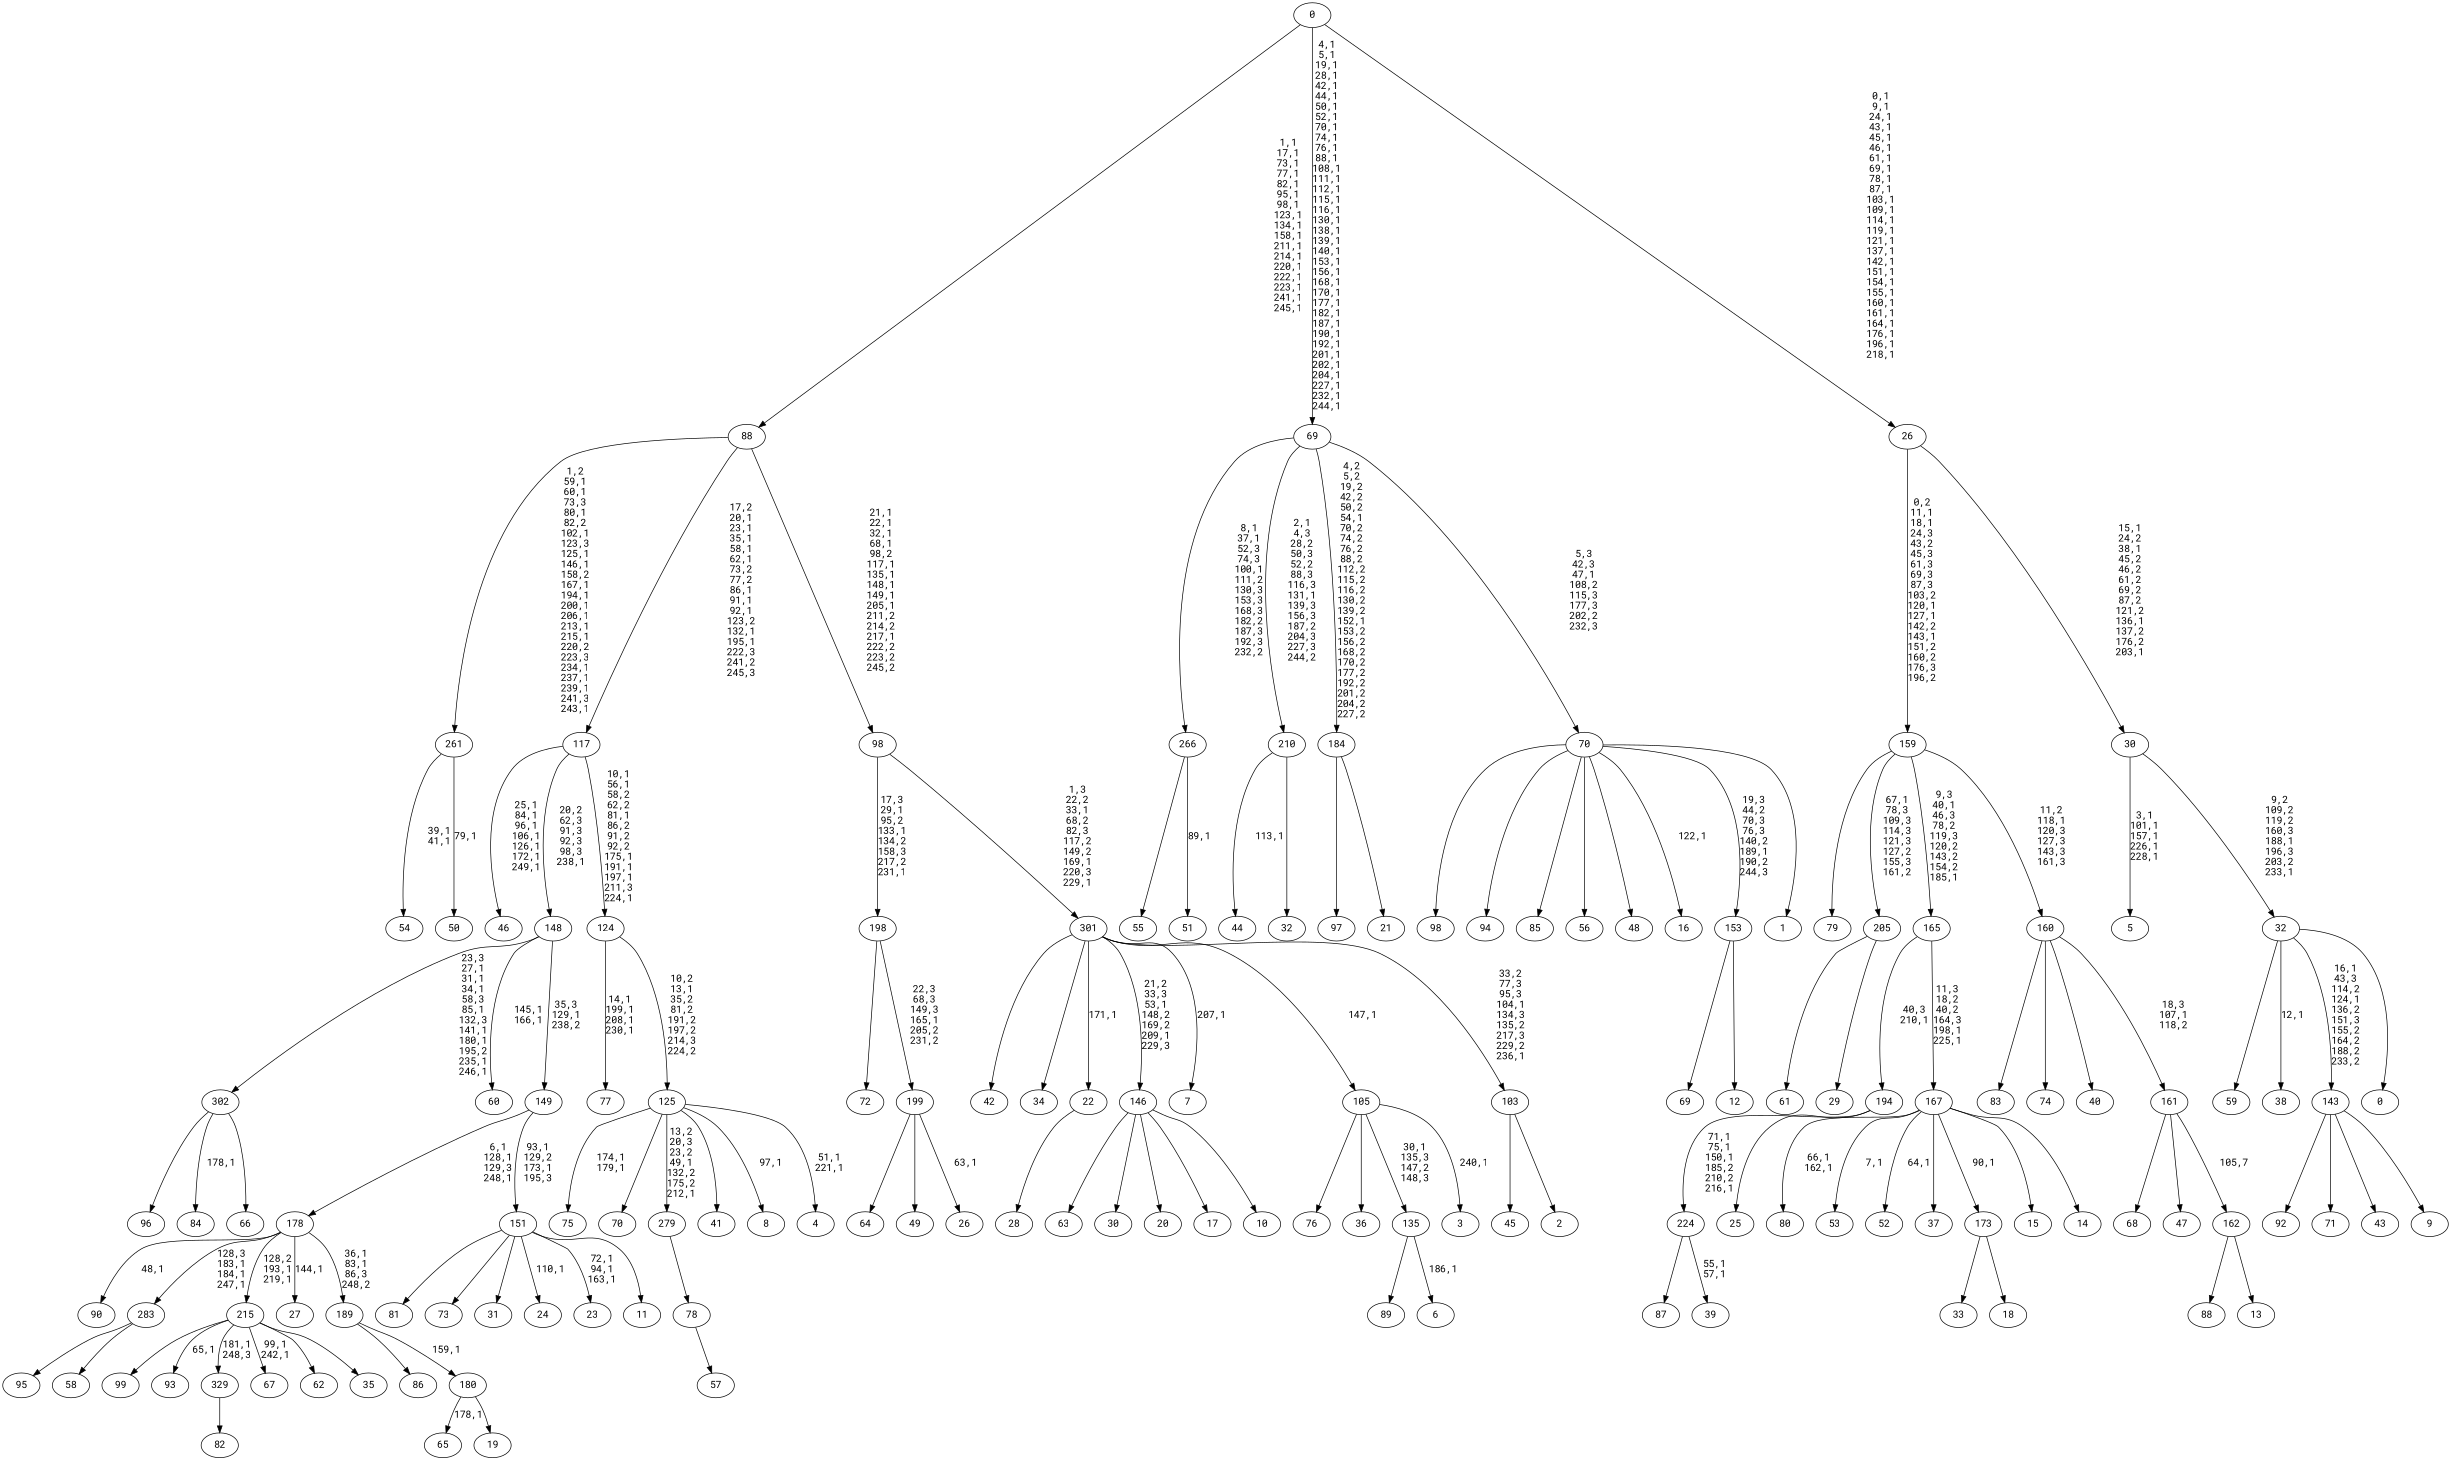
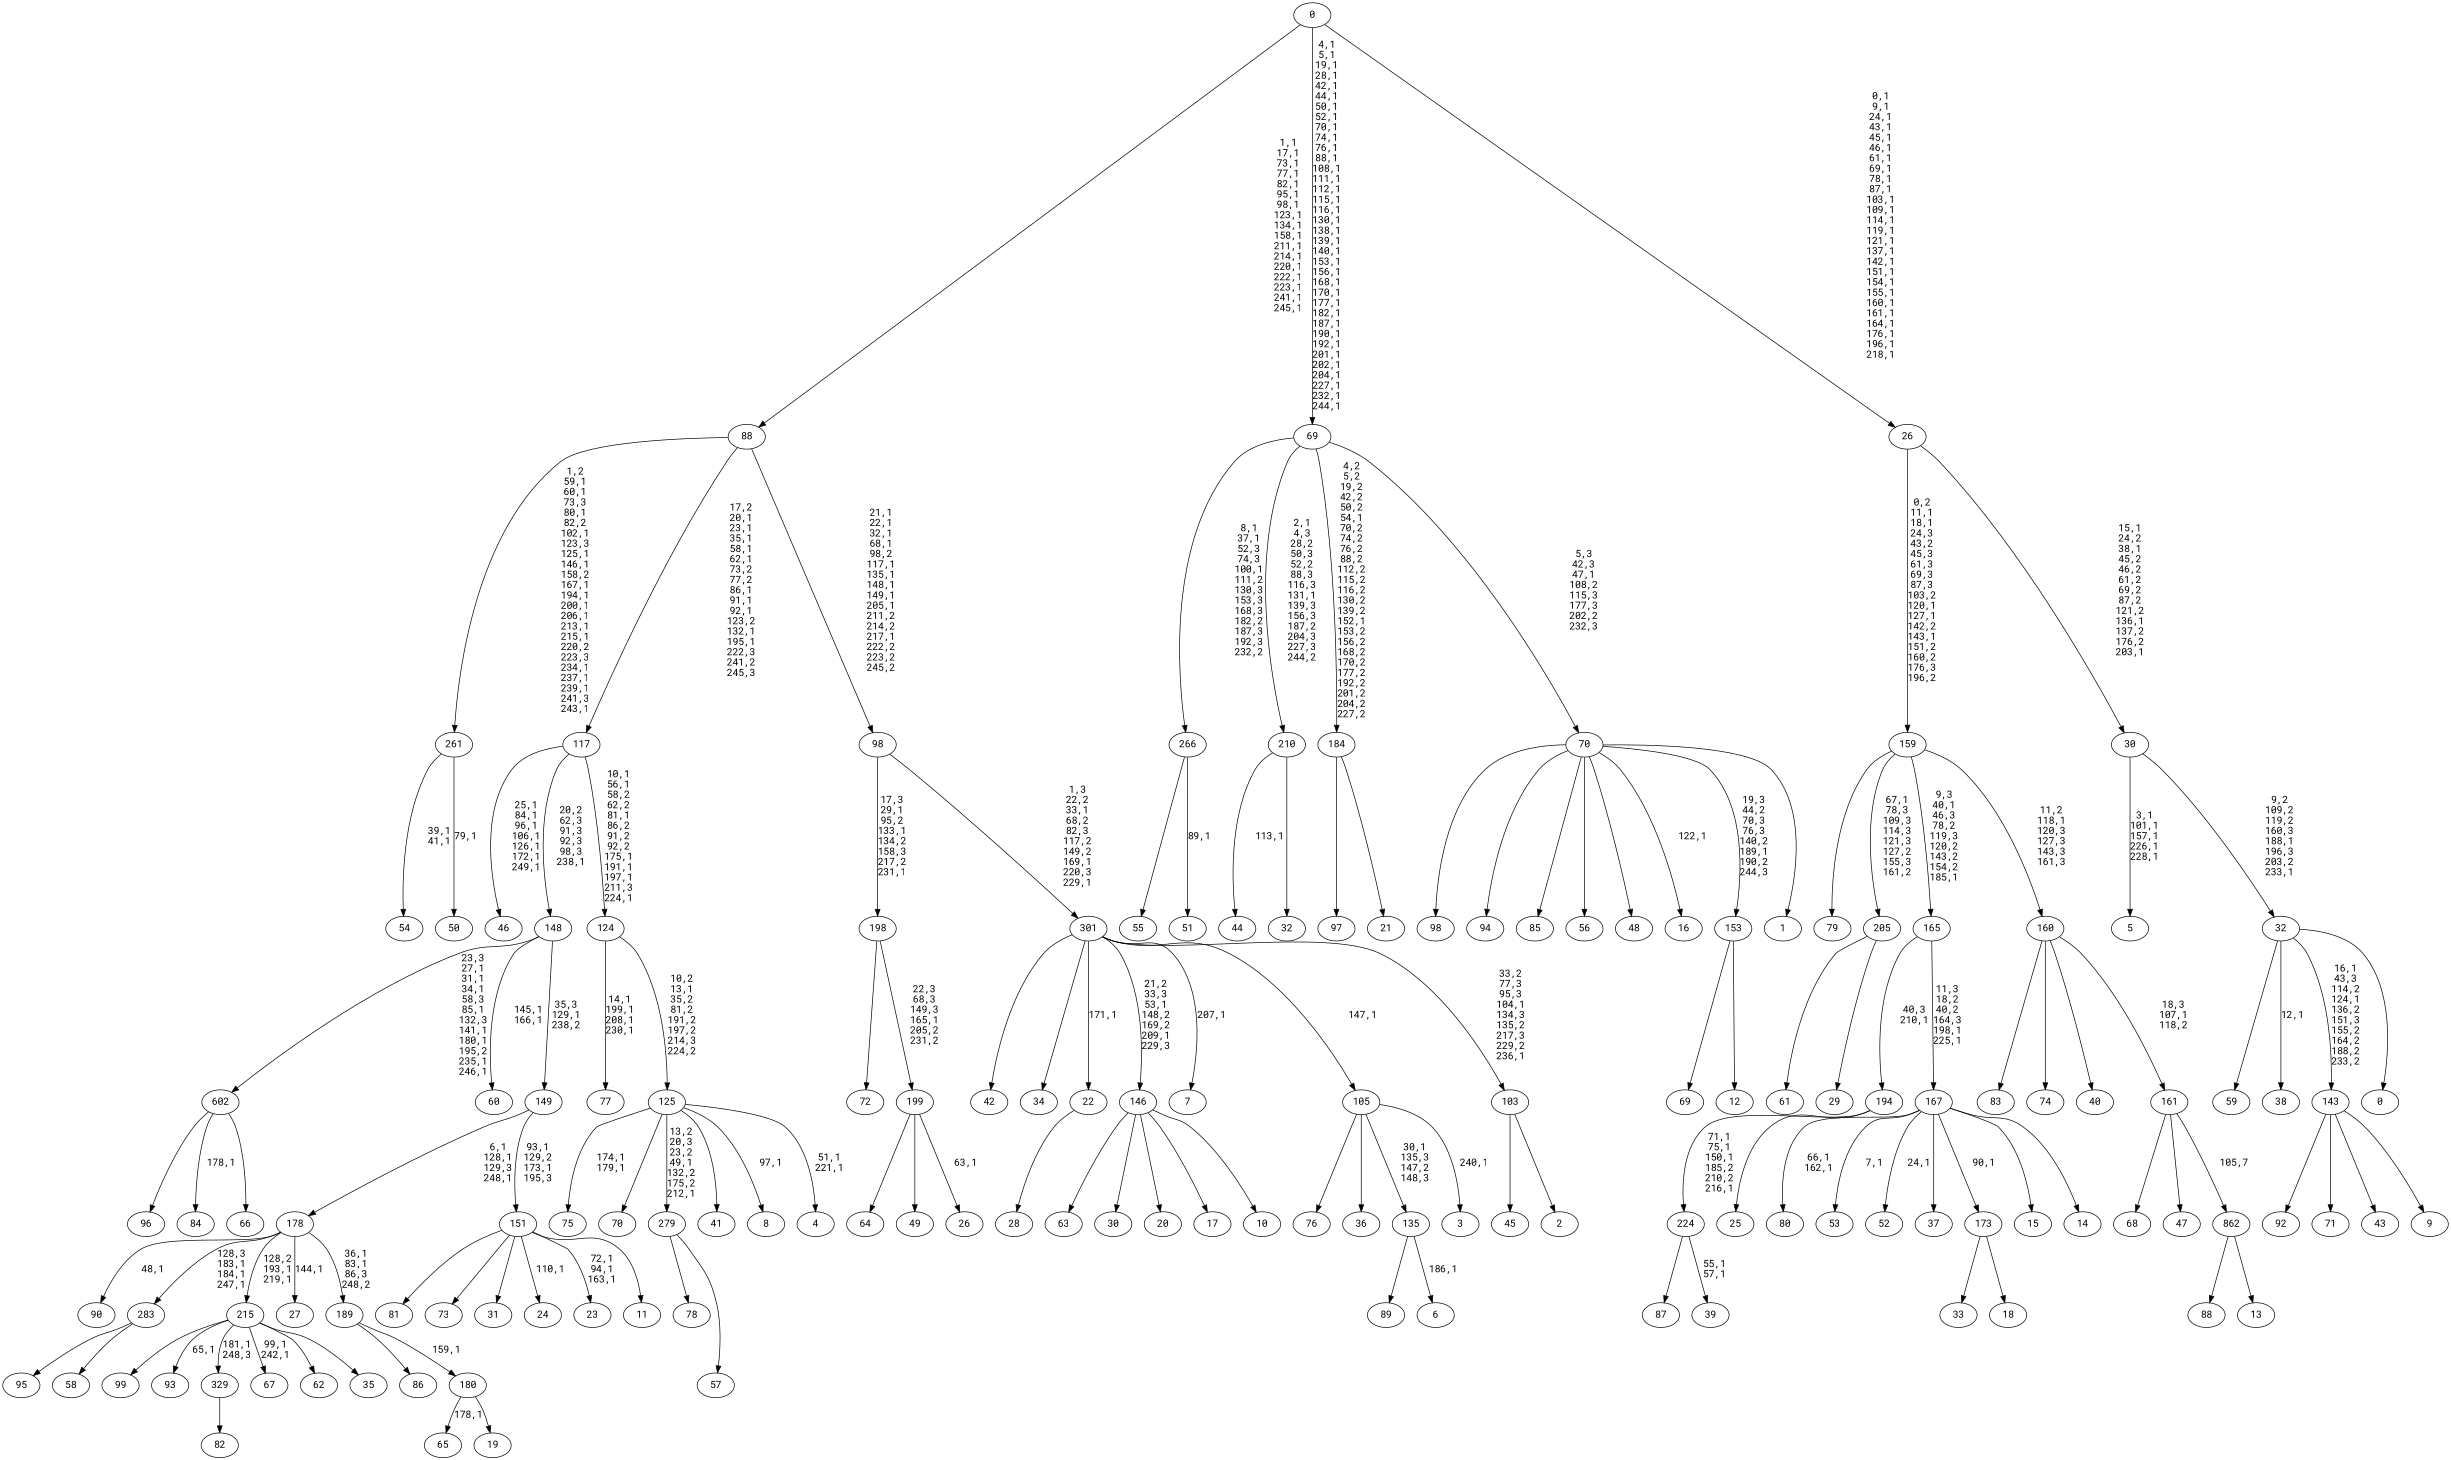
node "302": label "302" -> "602"
edge "167" -> "52": label "64,1" -> "24,1"
node "162": label "162" -> "862"
edge "78" -> "57": now "279" -> "57"
